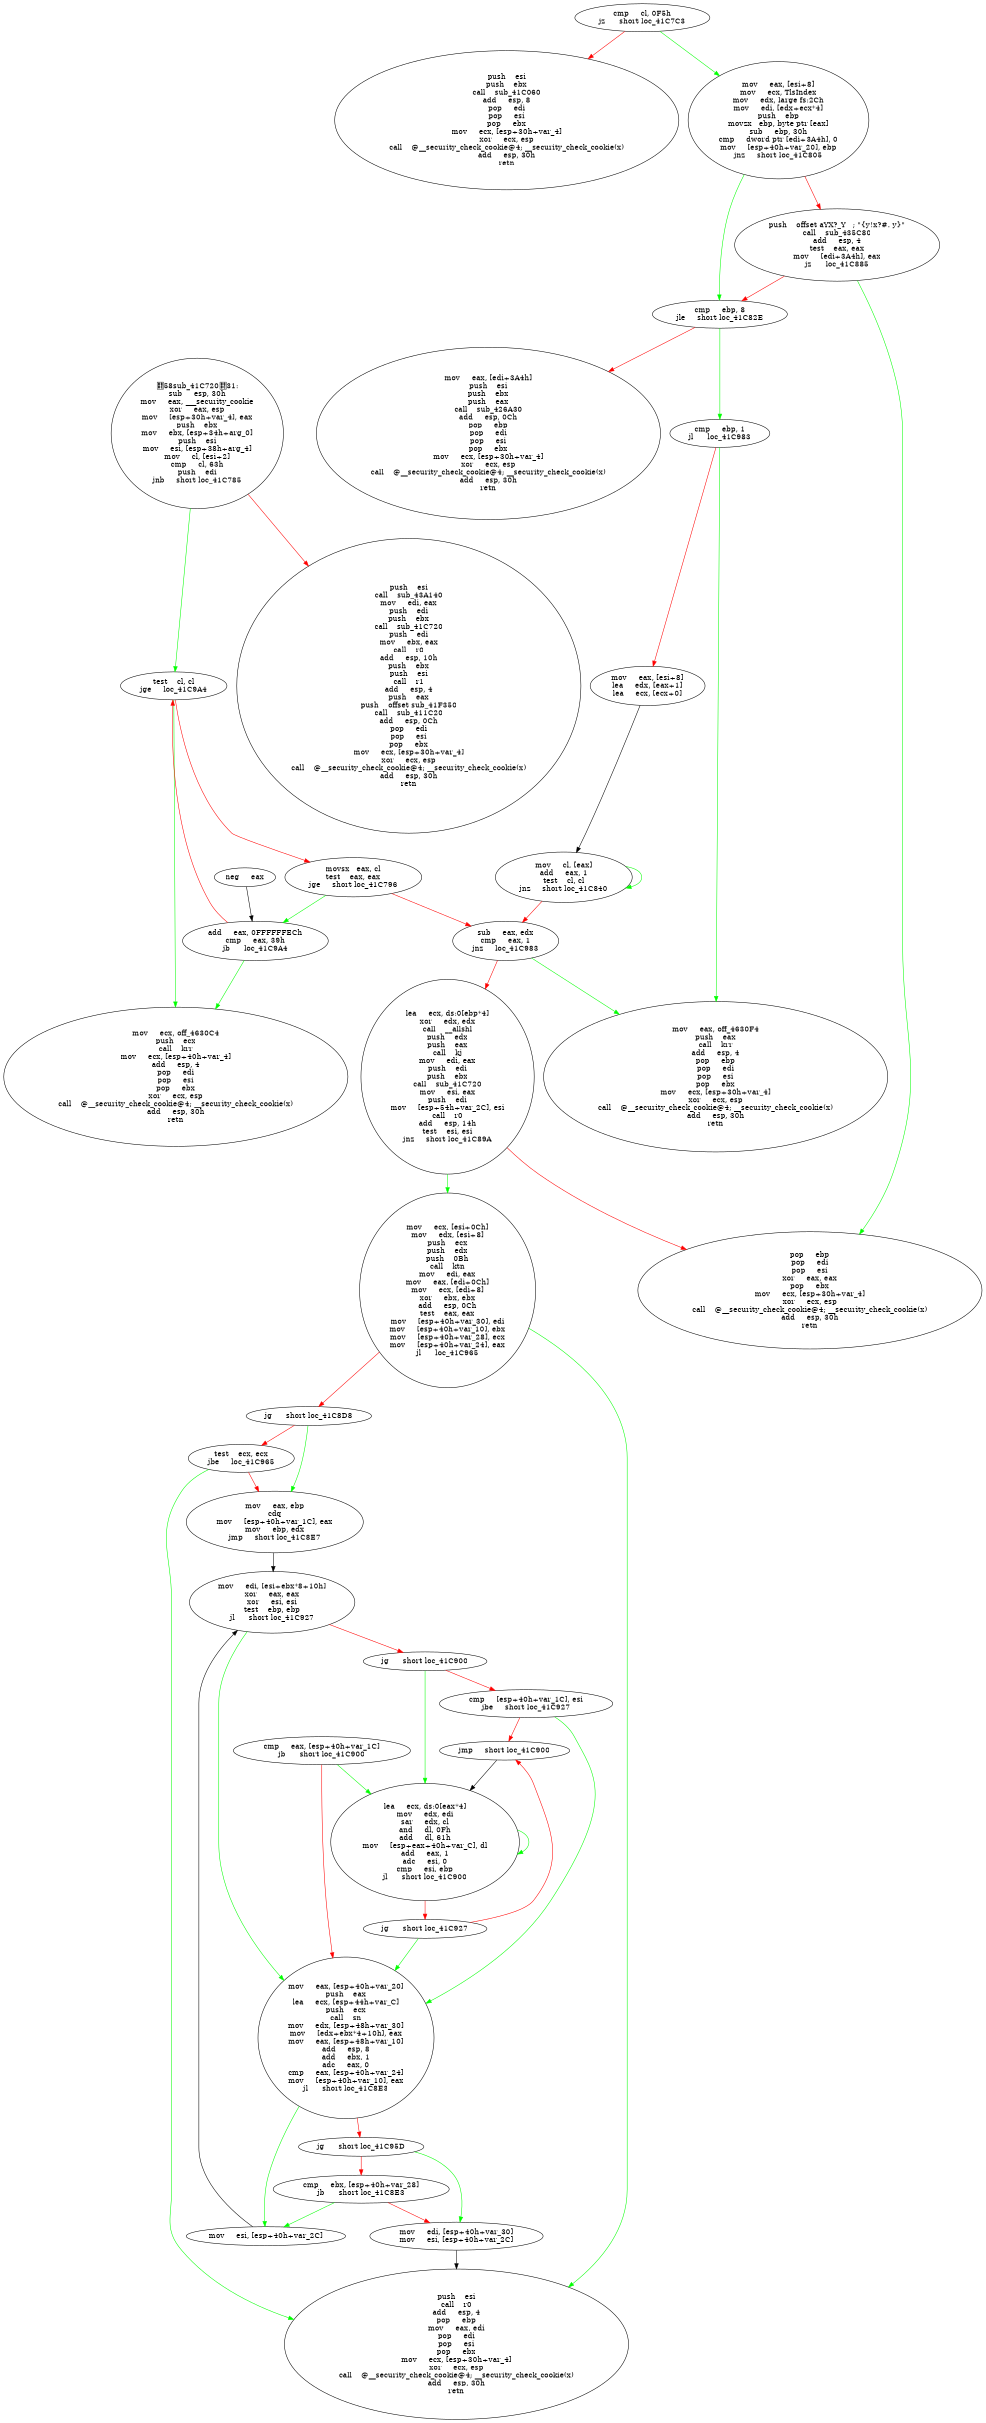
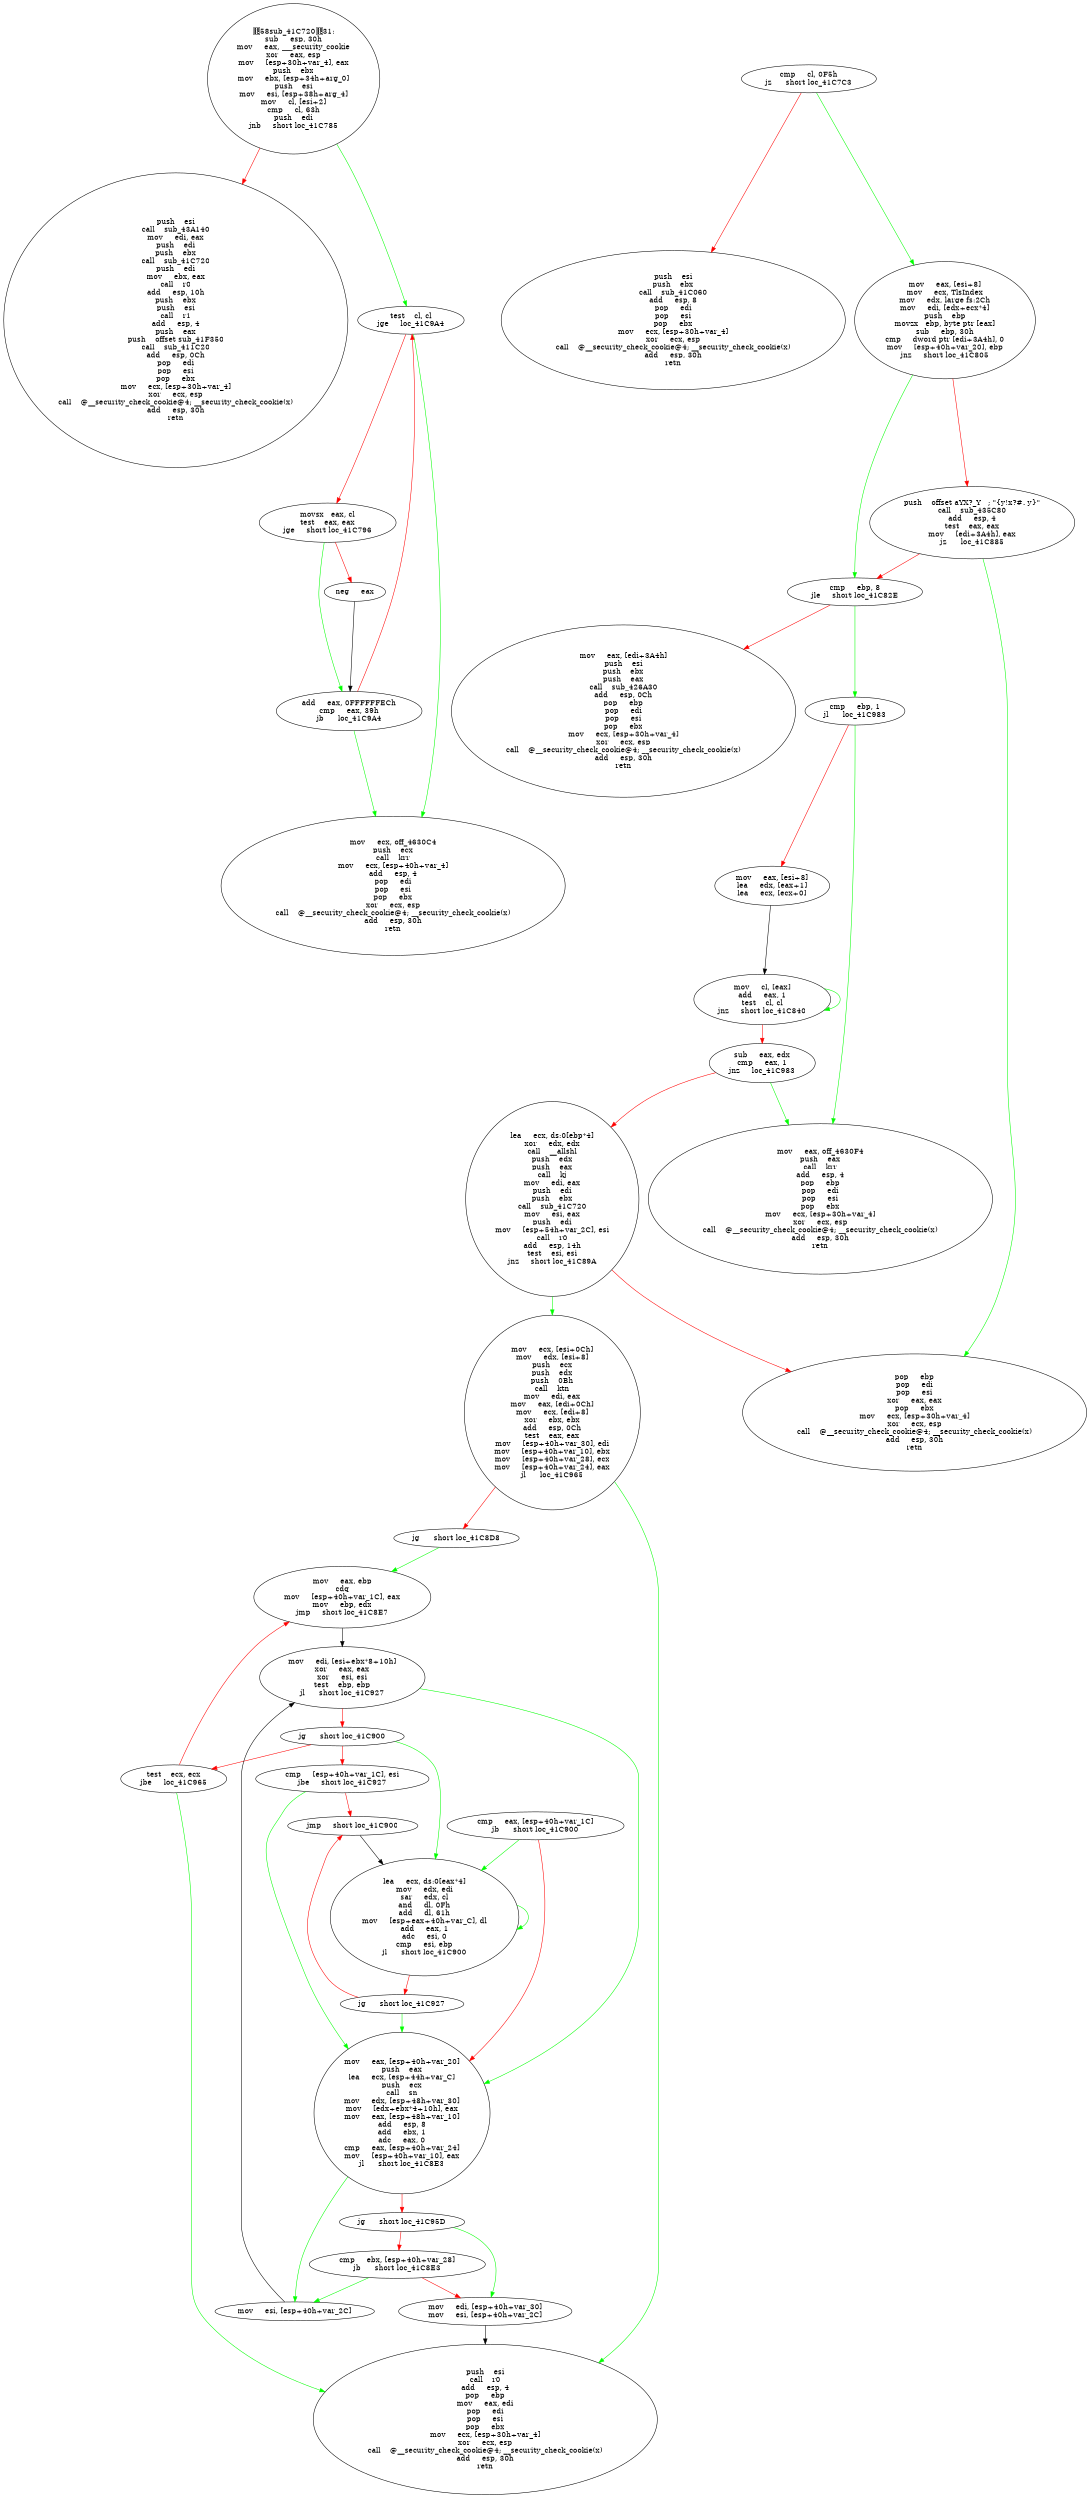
edge "movsx   eax, cl test    eax, eax jge     short loc_41C796" -> "sub     eax, edx cmp     eax, 1 jnz     loc_41C983": now "movsx   eax, cl test    eax, eax jge     short loc_41C796" -> "neg     eax"
edge "jg      short loc_41C8D8" -> "test    ecx, ecx jbe     loc_41C965": now "jg      short loc_41C900" -> "test    ecx, ecx jbe     loc_41C965"
